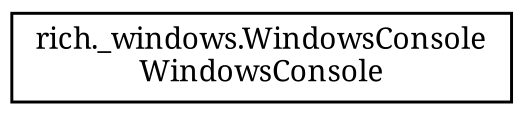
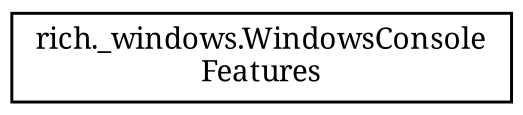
node "rich._windows.WindowsConsole WindowsConsole": label "rich._windows.WindowsConsole WindowsConsole" -> "rich._windows.WindowsConsole Features"
